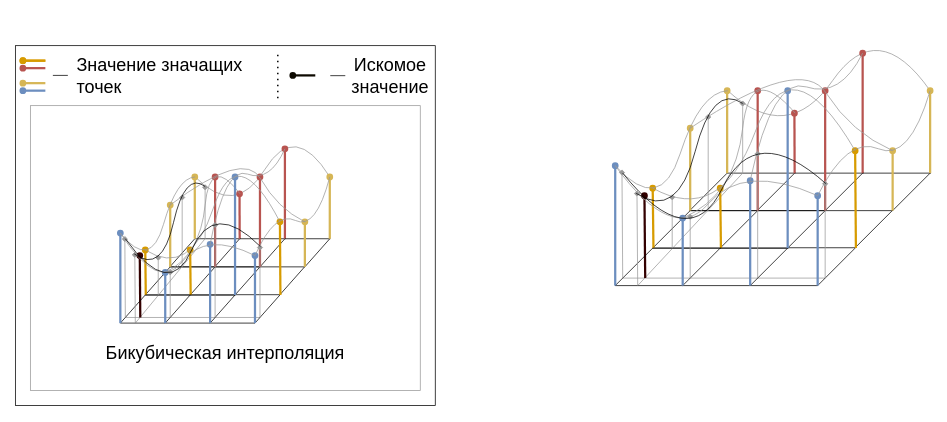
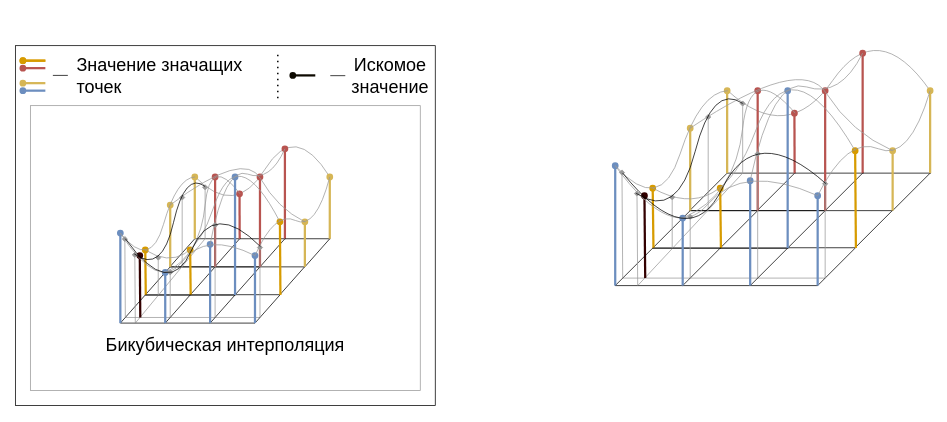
node "Бикубическая интерполяция": moved (225, 353) -> (225, 345)
